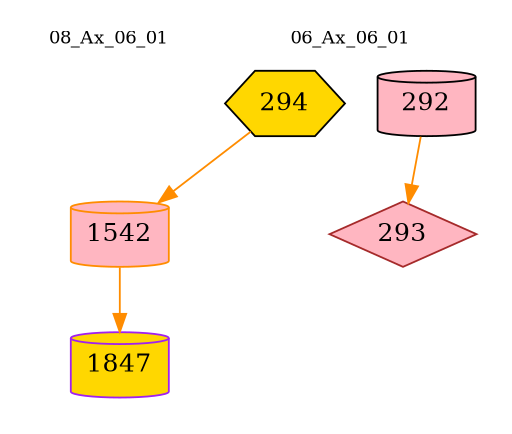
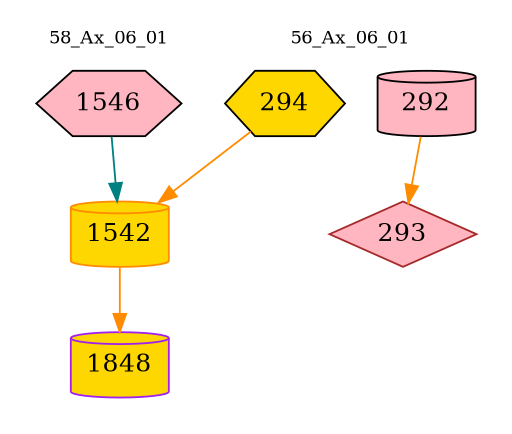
cluster "08_Ax_06_01": label "08_Ax_06_01" -> "58_Ax_06_01"
cluster "06_Ax_06_01": label "06_Ax_06_01" -> "56_Ax_06_01"
node "1546": added
node "1542": fillcolor lightpink -> gold
node "1847": label "1847" -> "1848"
